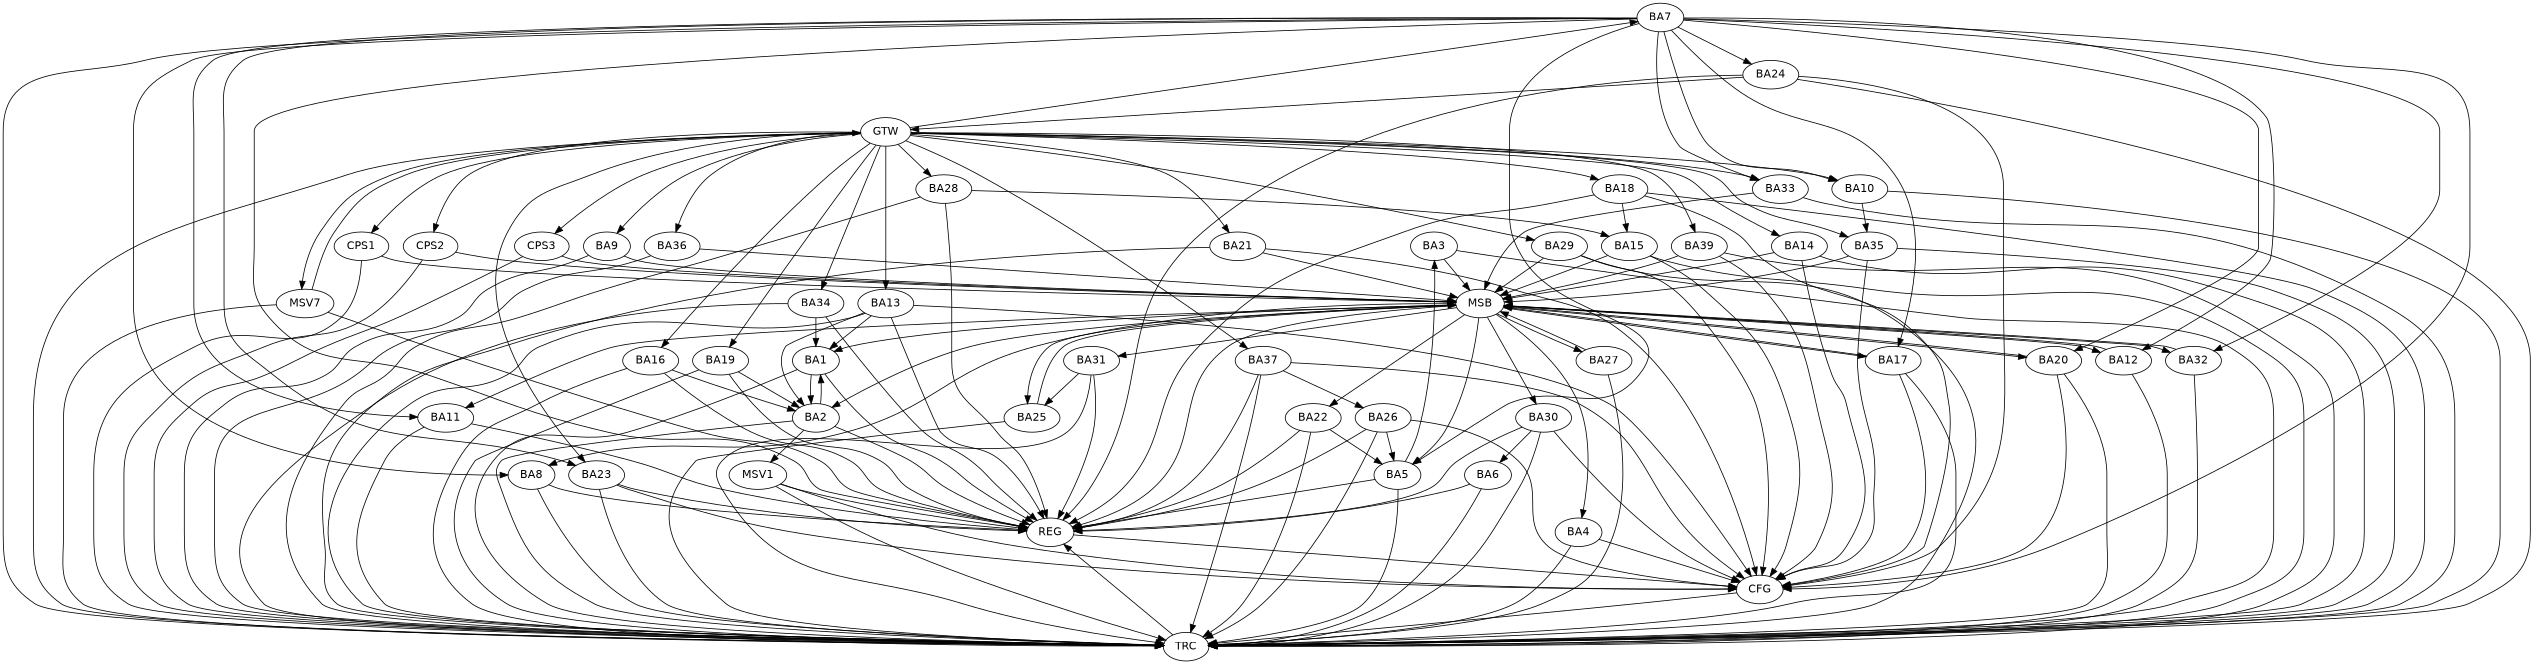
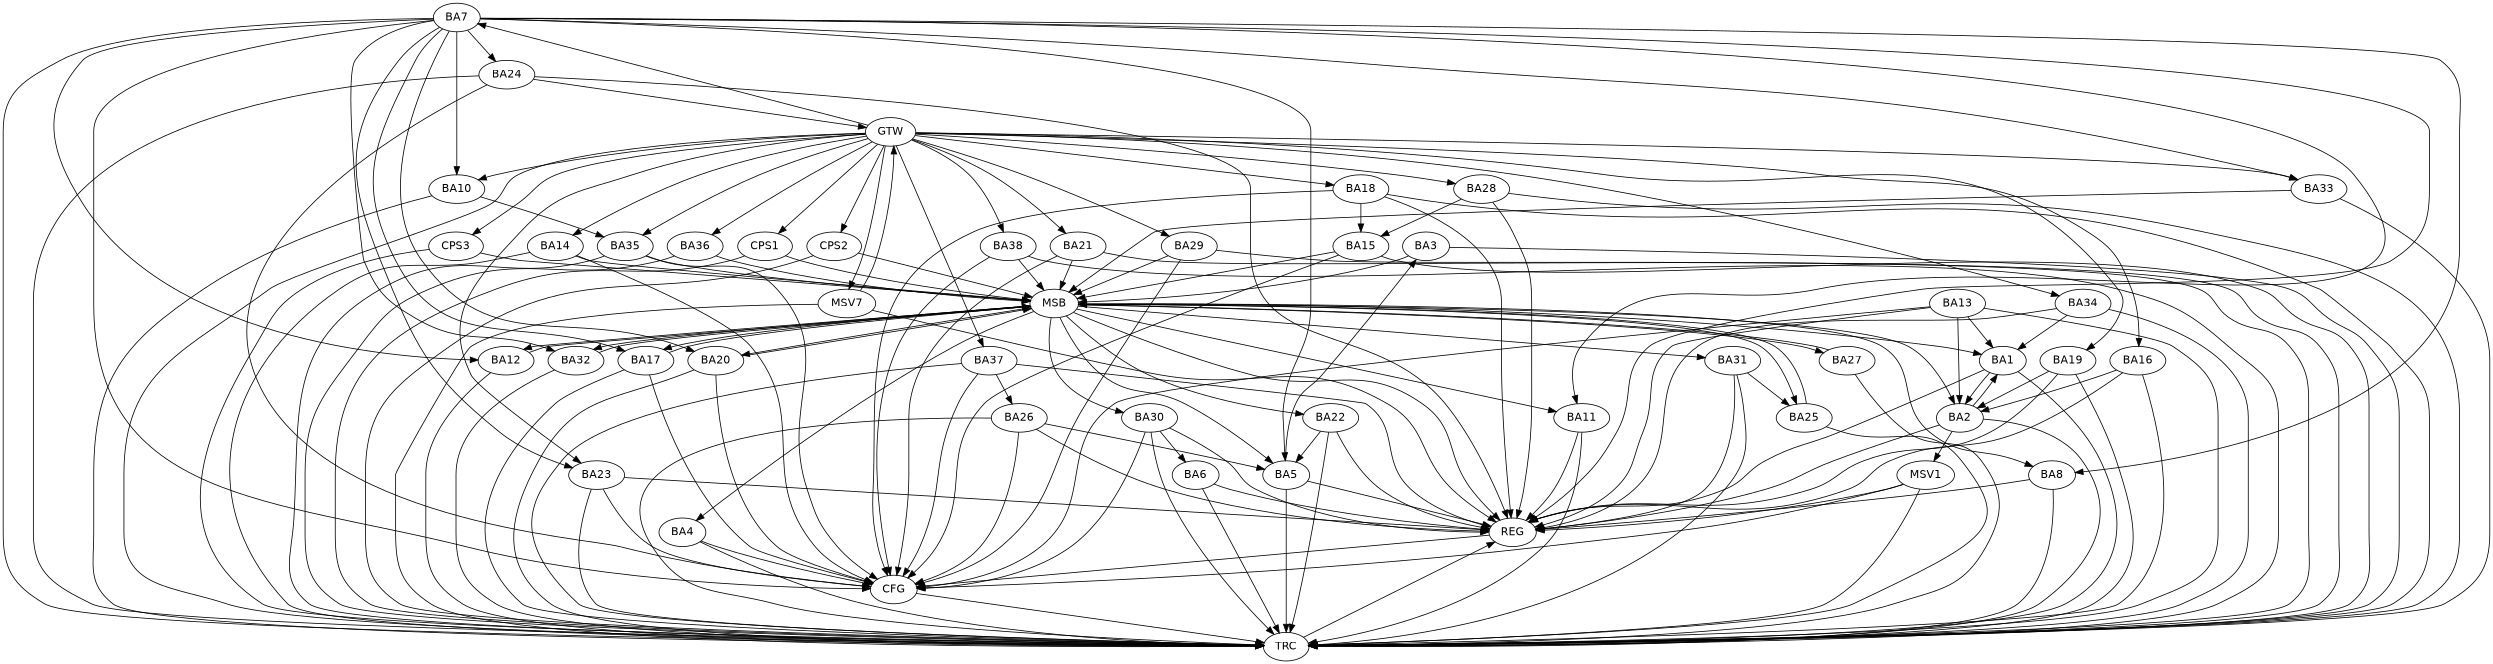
edge "GTW" -> "BA13": removed
node "BA9": removed
node "BA39": label "BA39" -> "BA38"
